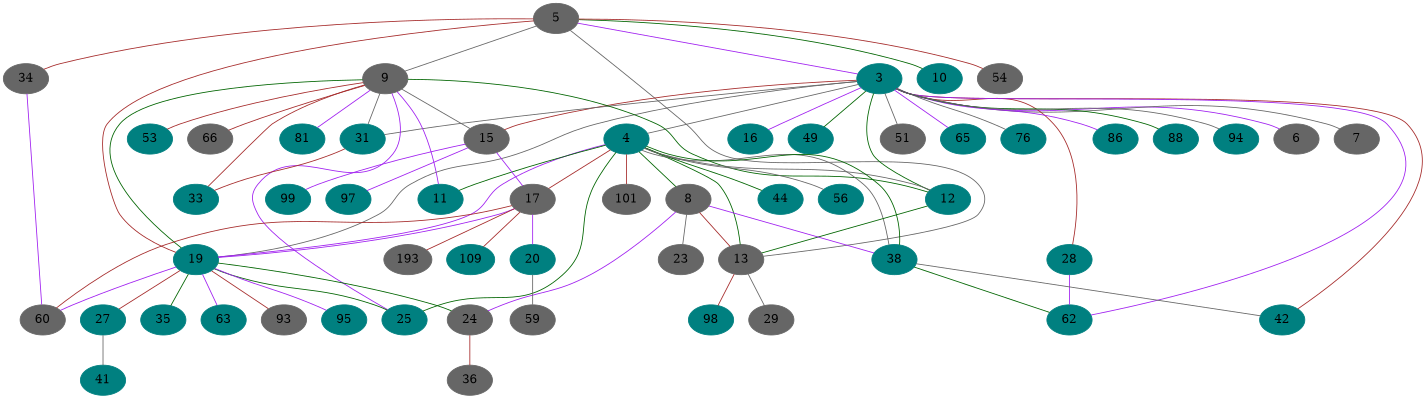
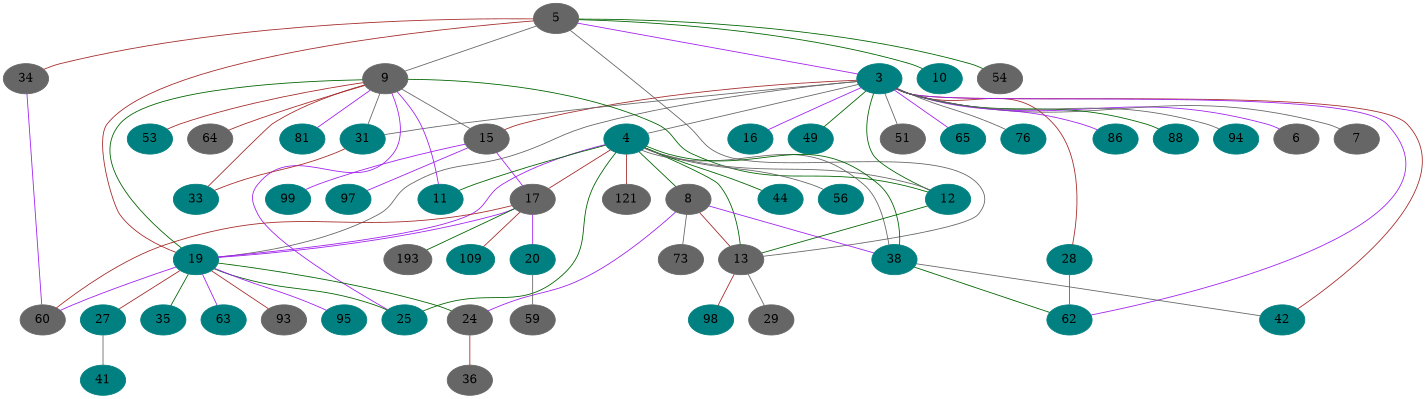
edge "5" -- "54": color brown -> darkgreen
node "66": label "66" -> "64"
node "101": label "101" -> "121"
edge "17" -- "193": color brown -> darkgreen
node "23": label "23" -> "73"
